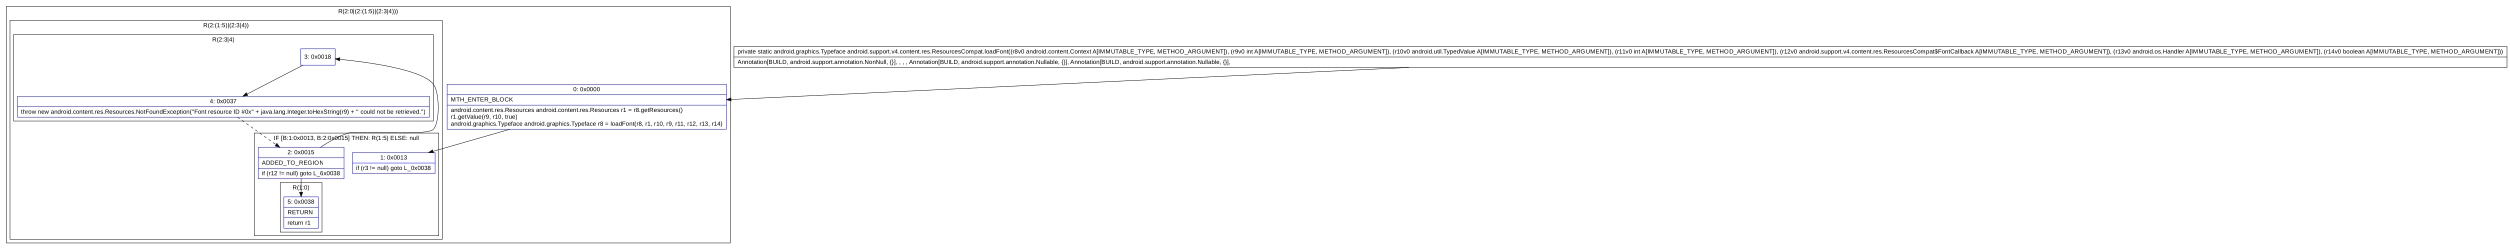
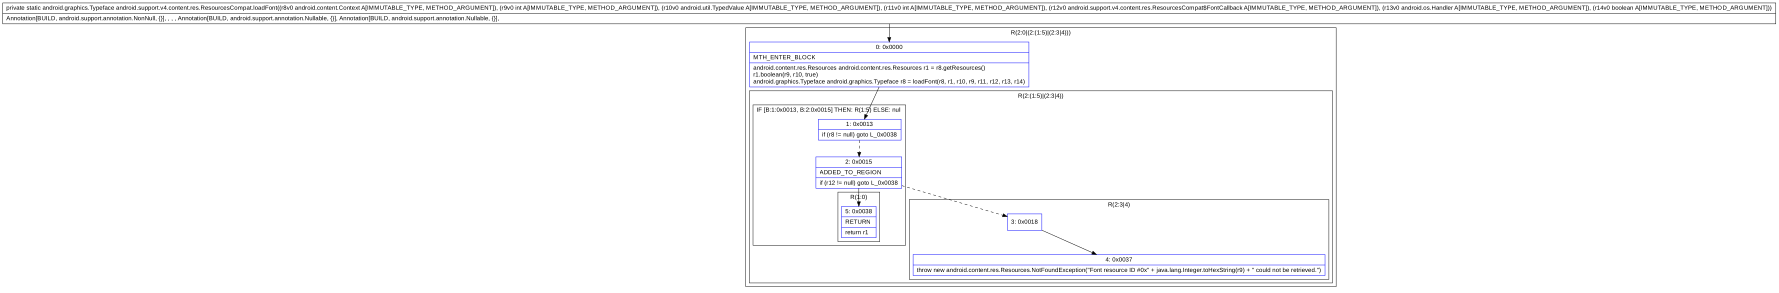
edge "2: 0x0015" -> "3: 0x0018": style solid -> dashed
node "0: 0x0000": text "r1.getValue(r9, r10, true)" -> "r1.boolean(r9, r10, true)"
edge "4: 0x0037" -> "2: 0x0015": now "1: 0x0013" -> "2: 0x0015"
node "1: 0x0013": text "if (r3 != null) goto L_0x0038" -> "if (r8 != null) goto L_0x0038"
node "2: 0x0015": text "if (r12 != null) goto L_6x0038" -> "if (r12 != null) goto L_0x0038"
